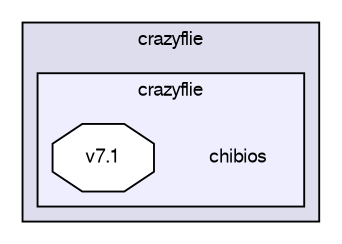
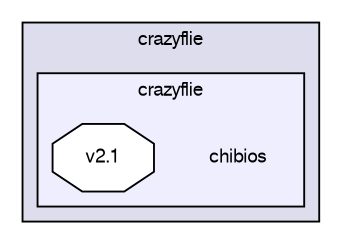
node "v7.1": label "v7.1" -> "v2.1"
